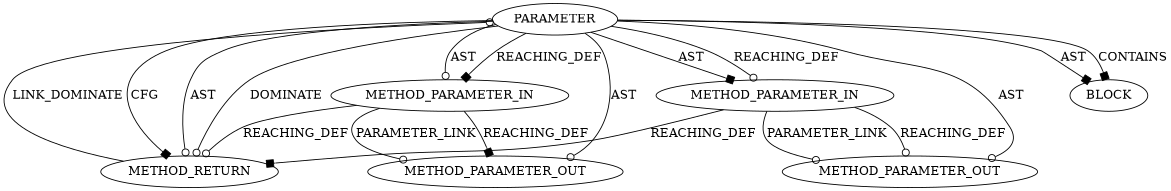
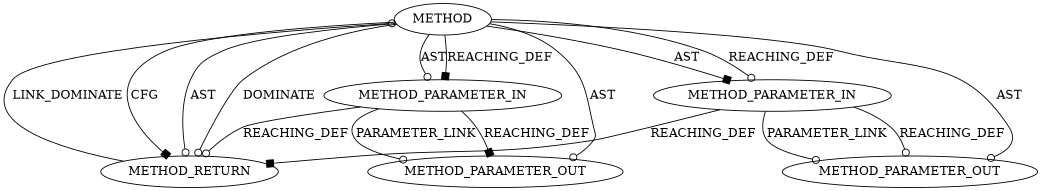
node "PARAMETER": label "PARAMETER" -> "METHOD"
node "BLOCK": removed
